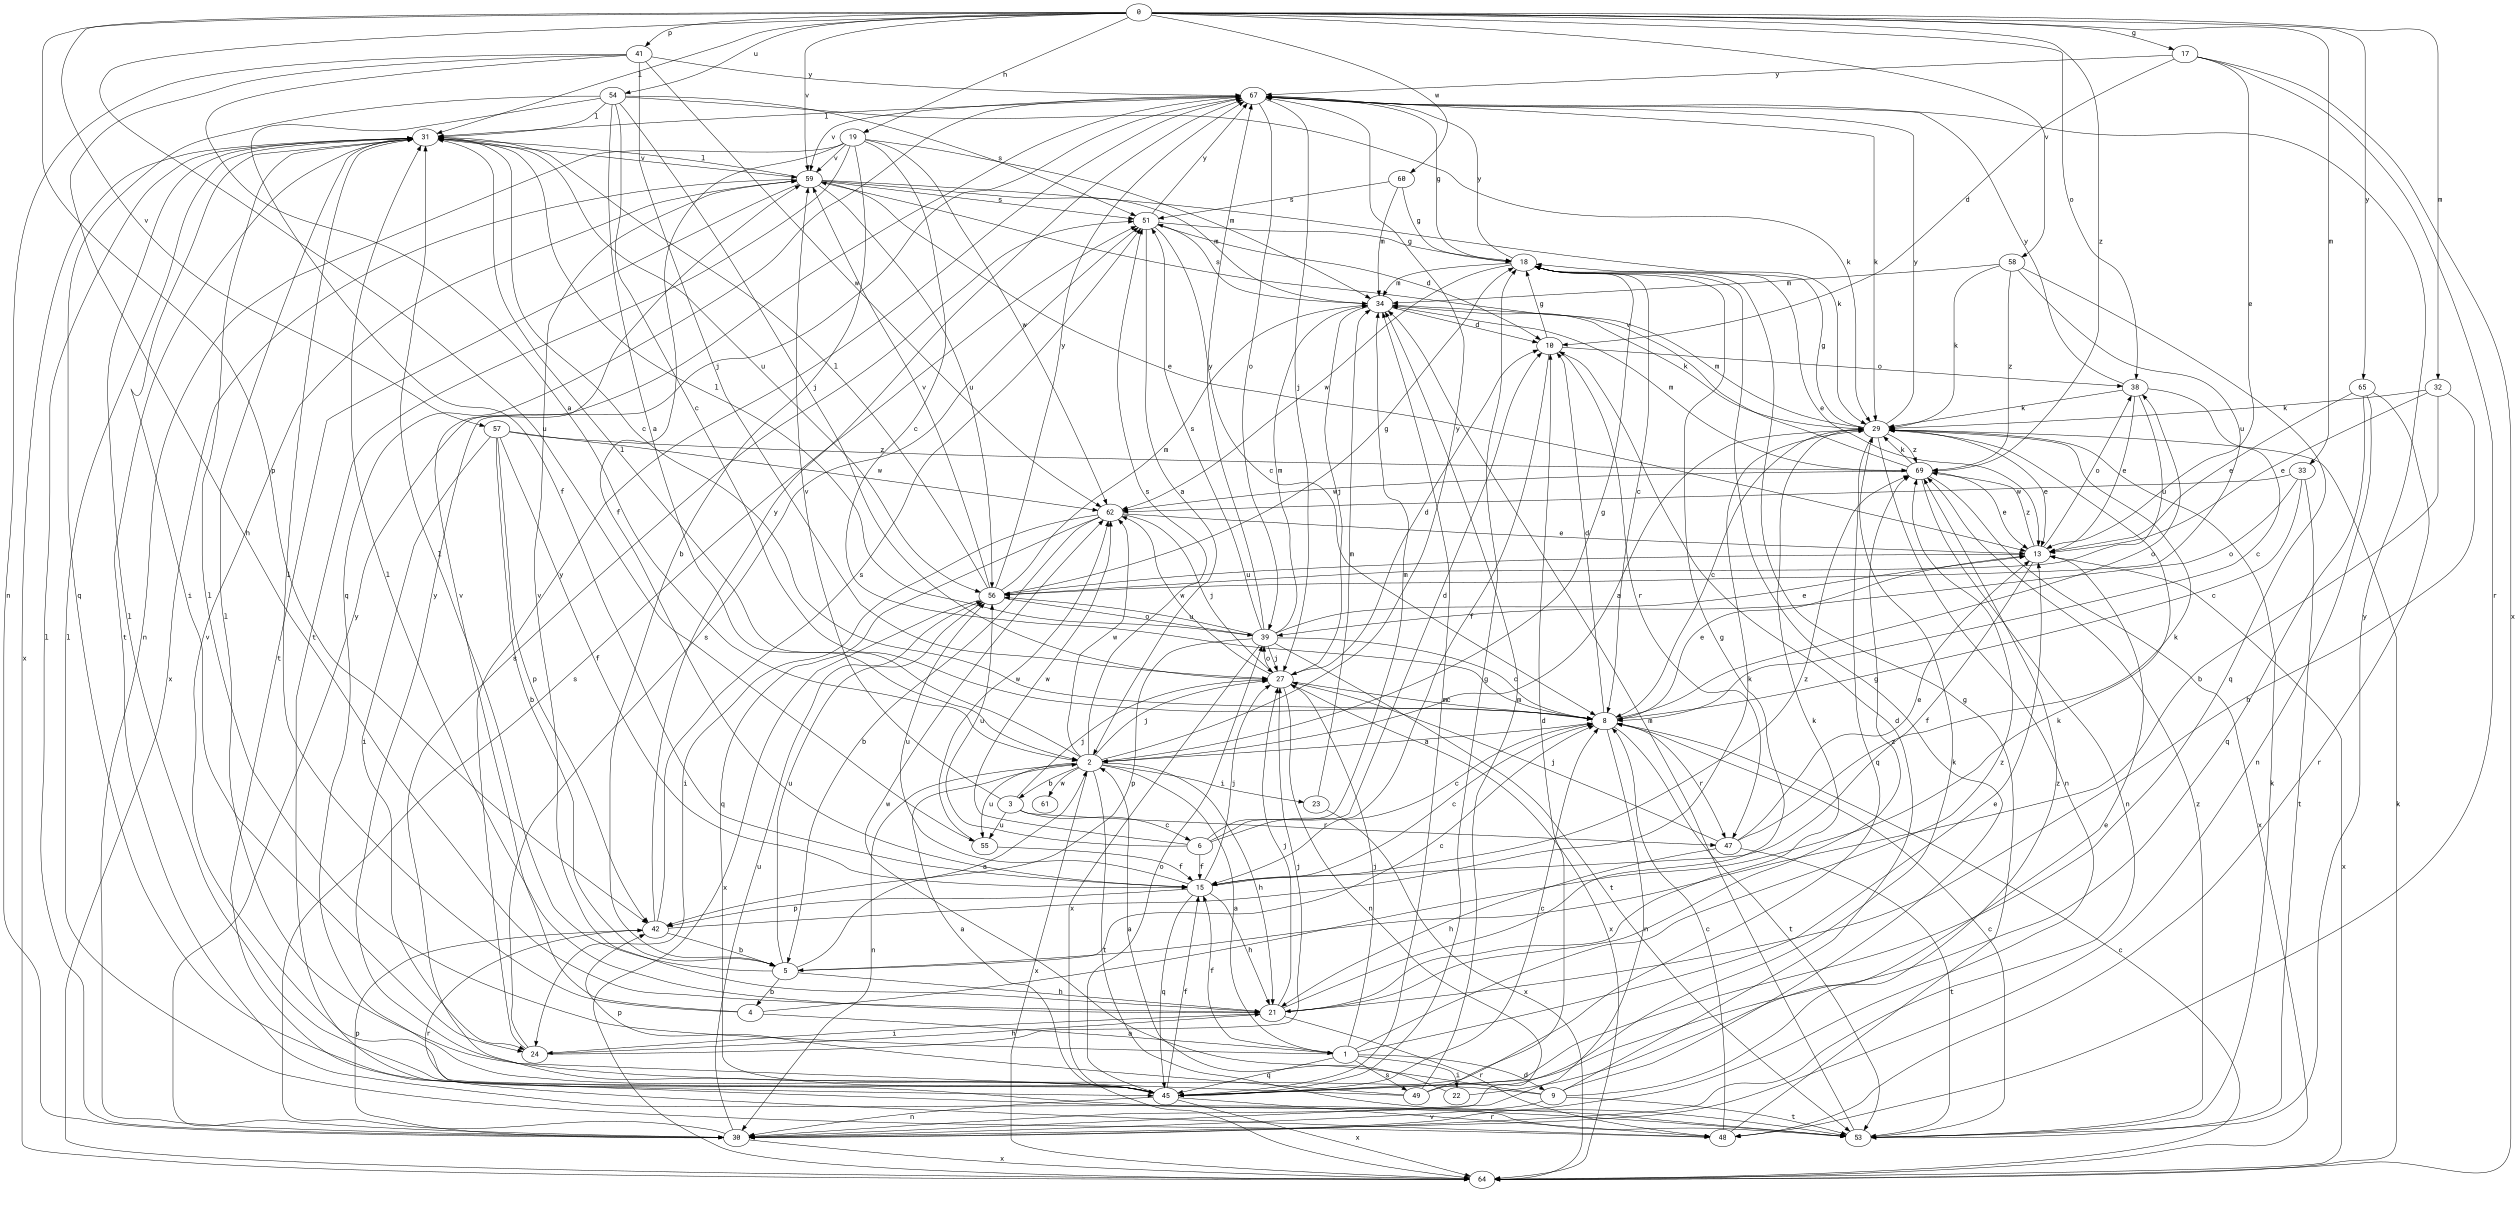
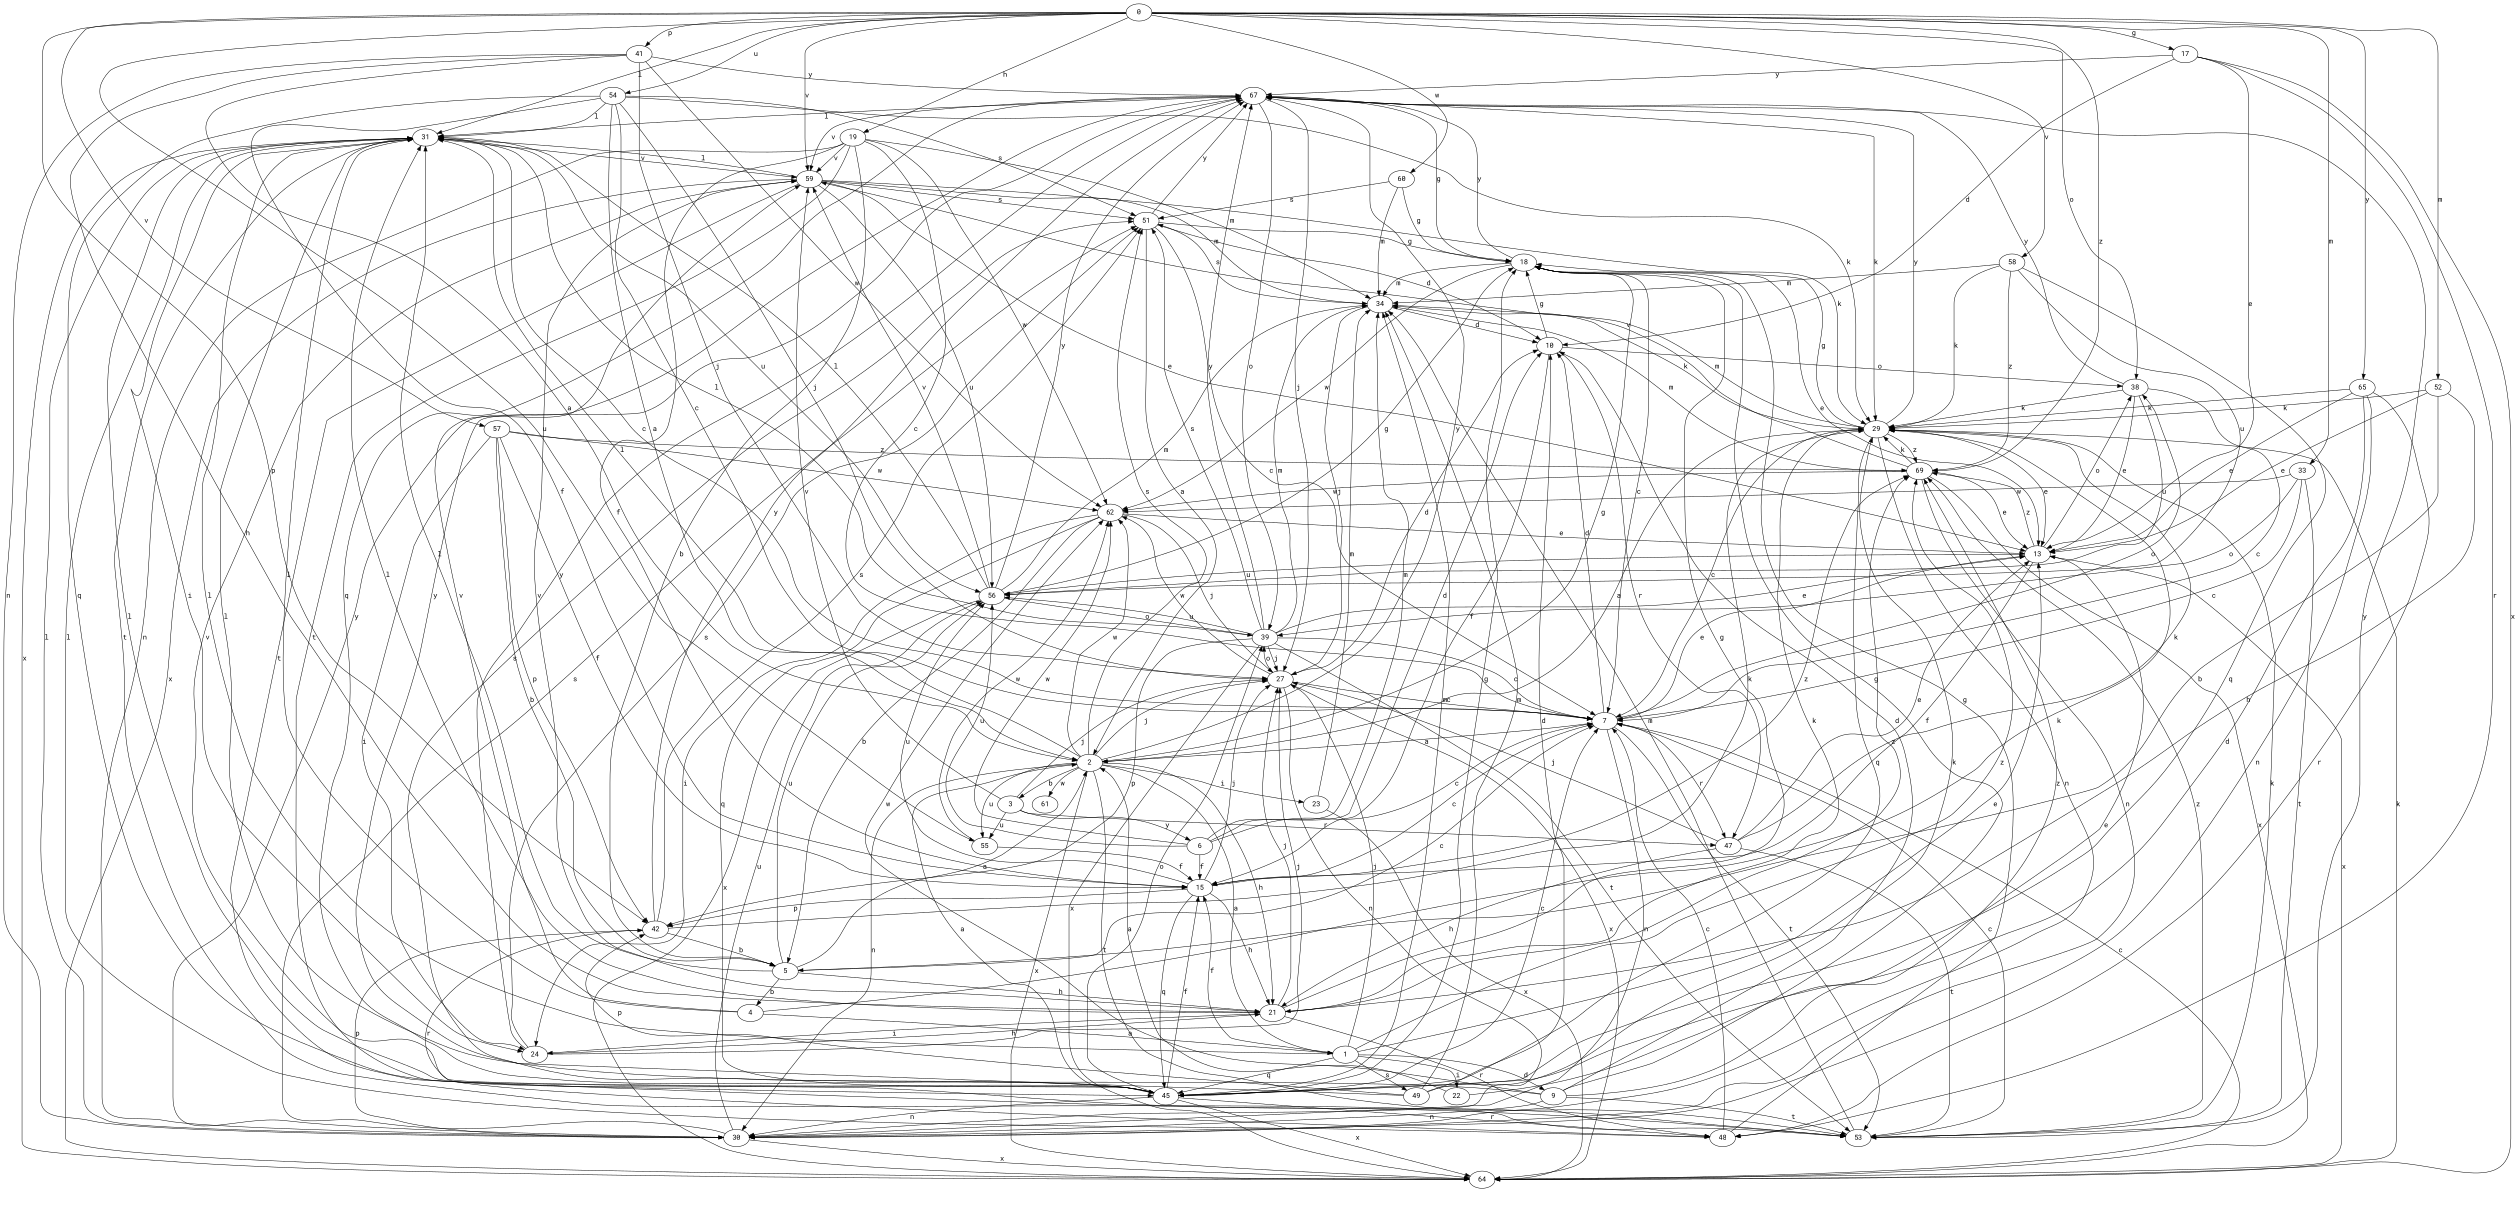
node "32": label "32" -> "52"
edge "65" -> "29": added, label "k"
node "8": label "8" -> "7"
edge "65" -> "45": label "q" -> "d"
edge "3" -> "6": label "c" -> "y"
edge "9" -> "30": label "v" -> "n"
